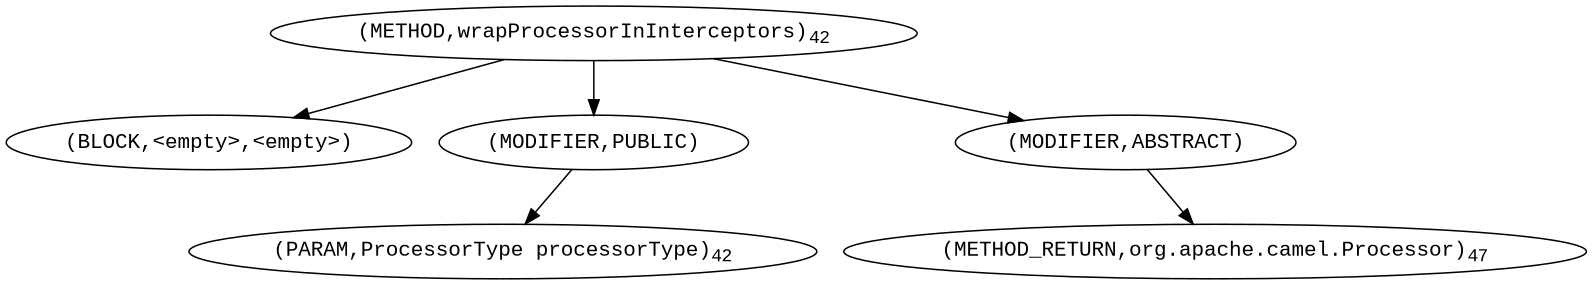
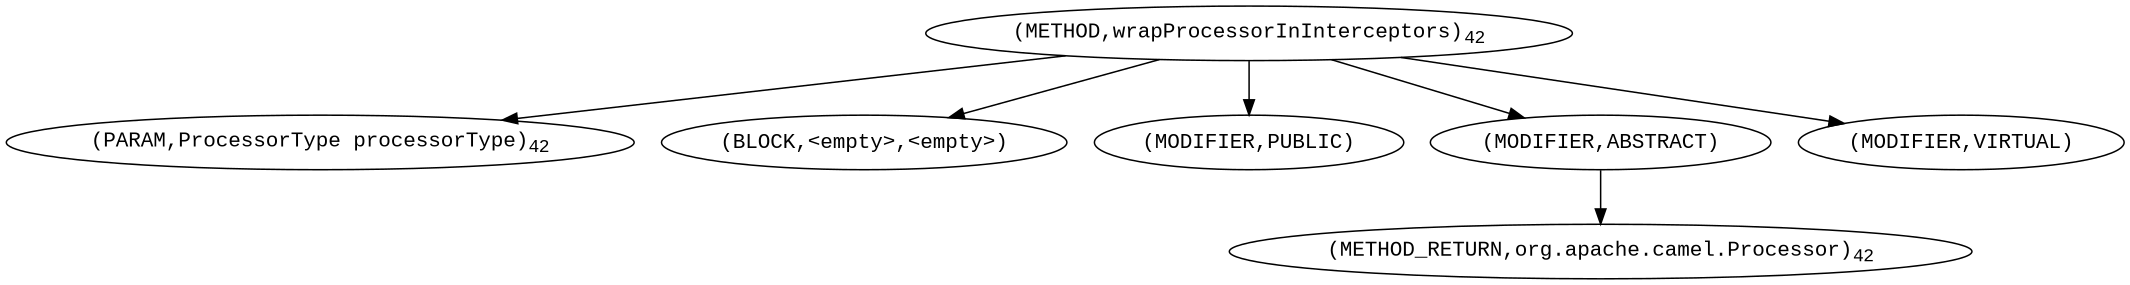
node "(MODIFIER,VIRTUAL)": added
edge "(MODIFIER,PUBLIC)" -> "(PARAM,ProcessorType processorType)": now "(METHOD,wrapProcessorInInterceptors)" -> "(PARAM,ProcessorType processorType)"
node "(METHOD_RETURN,org.apache.camel.Processor)": text "47" -> "42"
